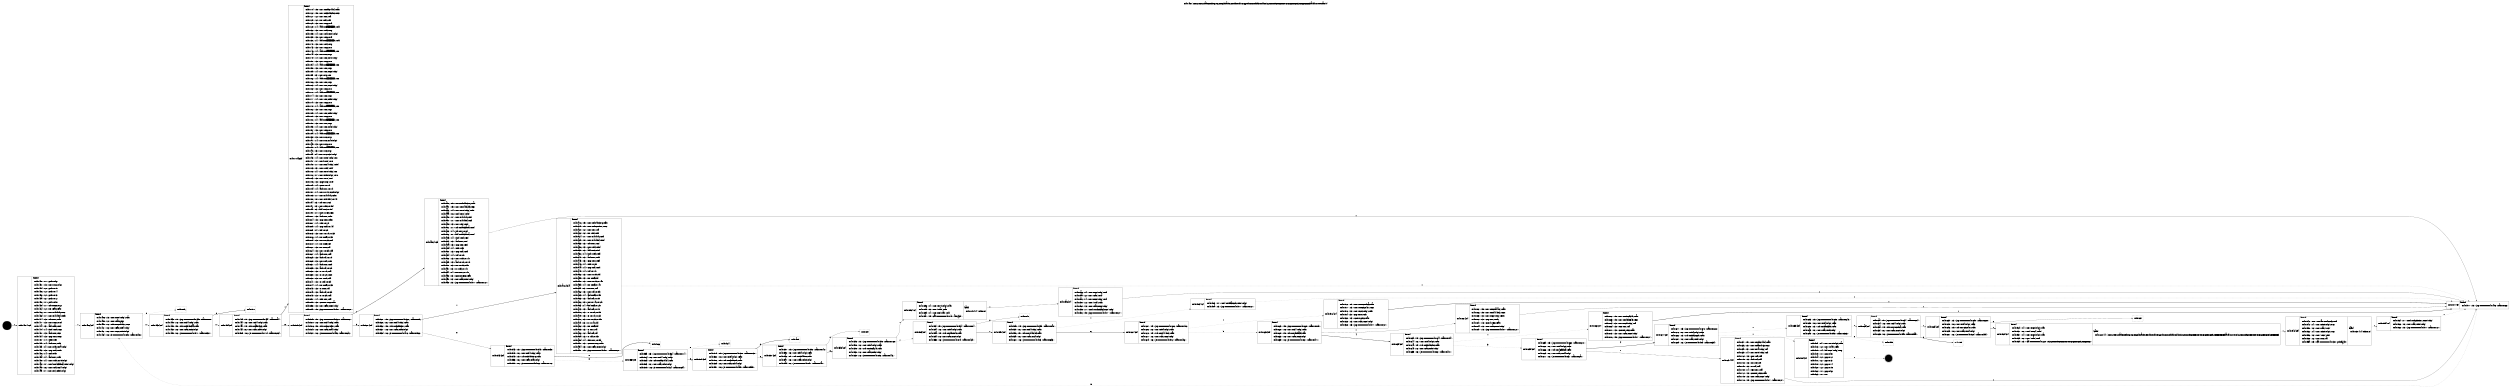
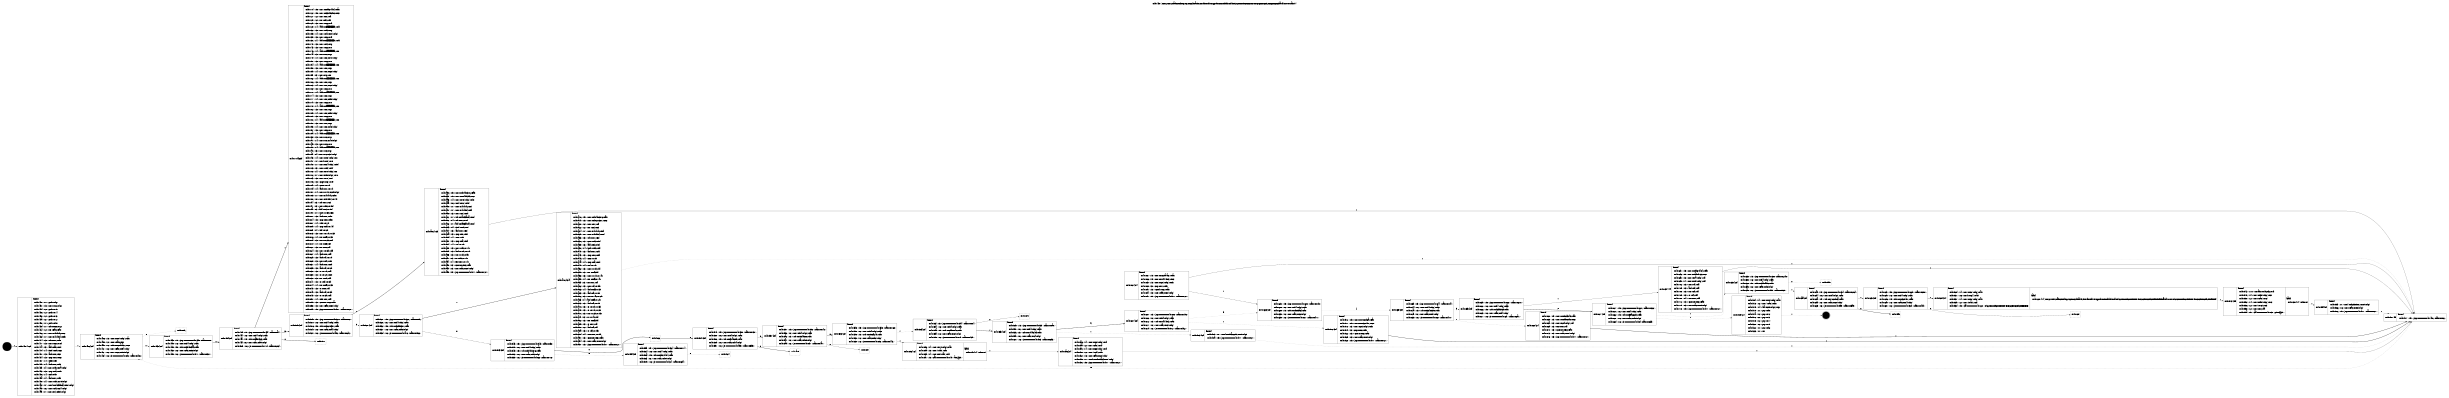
edge "0x4014d3 [28]" -> "0x401971": now "0x4014ef [28]" -> "0x401971"
edge "0x4014d3 [28]" -> "0x4014ef [28]": style dotted -> bold
edge "0x40150b [28]" -> "0x401527 [28]": style bold -> dotted
edge "0x401623 [28]" -> "0x4018c1 [27]": reversed
edge "0x401623 [28]" -> "0x40163f [28]": style bold -> dotted
edge "0x40155f [28]" -> "0x40157b [28]": now "0x401b66" -> "0x40157b [28]"
